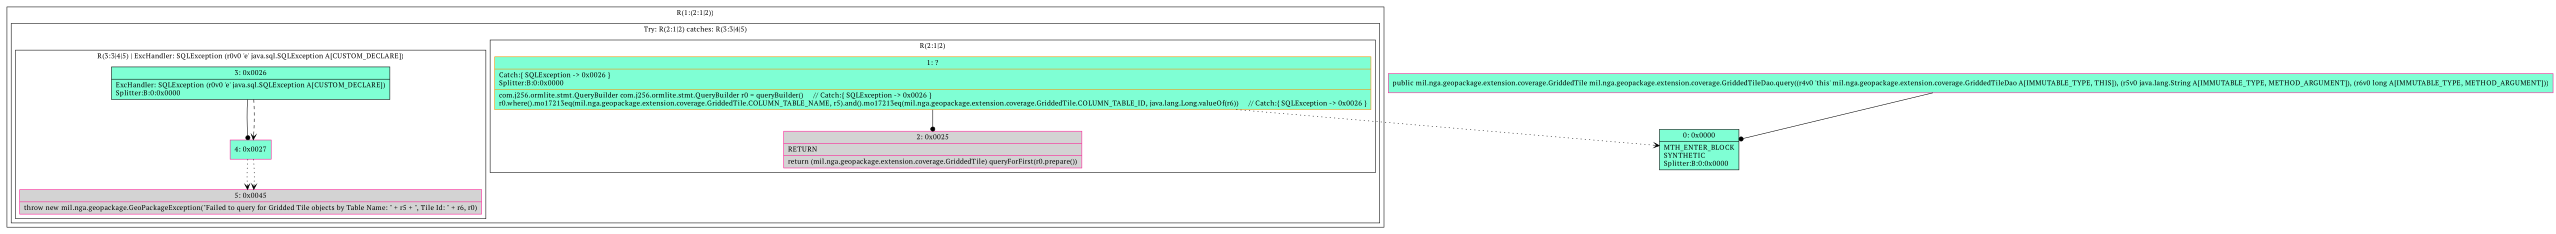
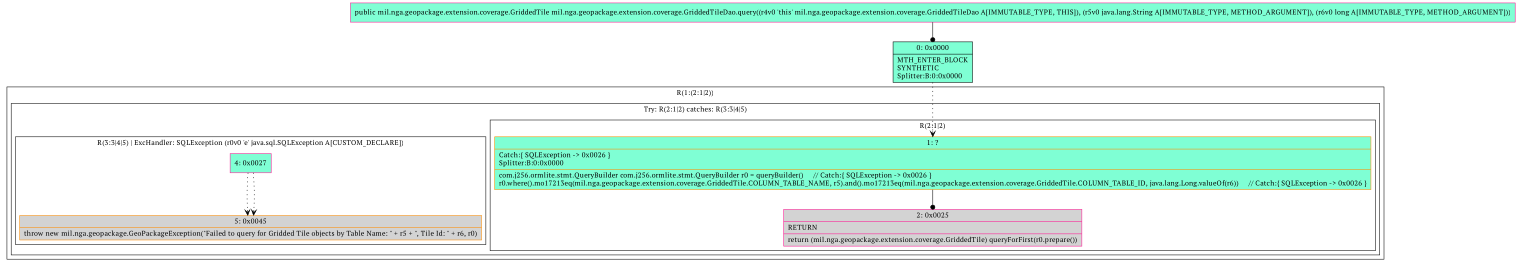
node "3: 0x0026": removed
edge "1: ?" -> "0: 0x0000": reversed
node "5: 0x0045": color deeppink -> darkorange
